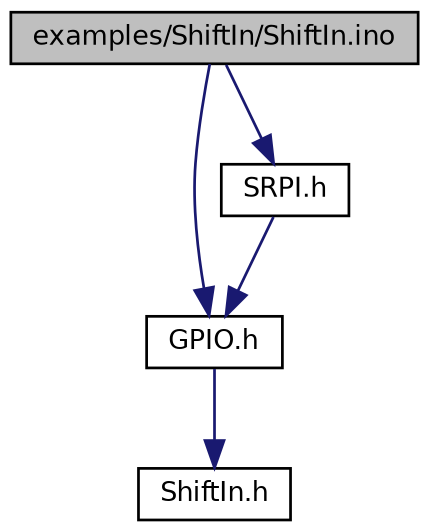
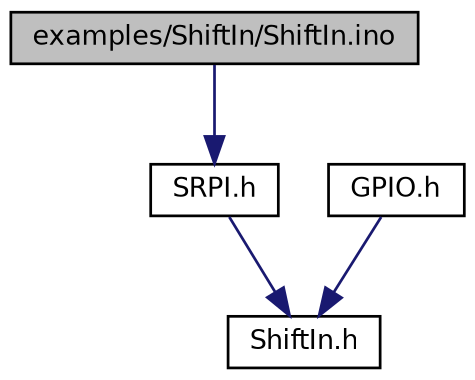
edge "examples/ShiftIn/ShiftIn.ino" -> "GPIO.h": removed
edge "SRPI.h" -> "GPIO.h": now "SRPI.h" -> "ShiftIn.h"
